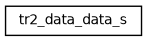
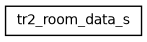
node "tr2_data_data_s": label "tr2_data_data_s" -> "tr2_room_data_s"
